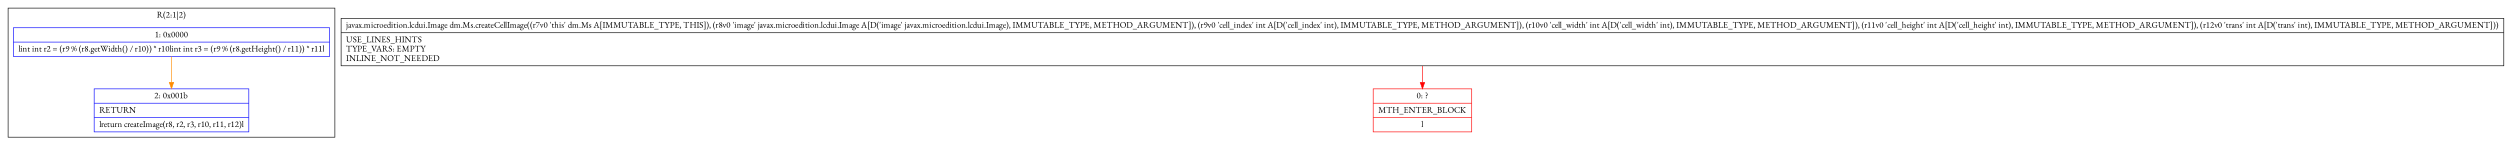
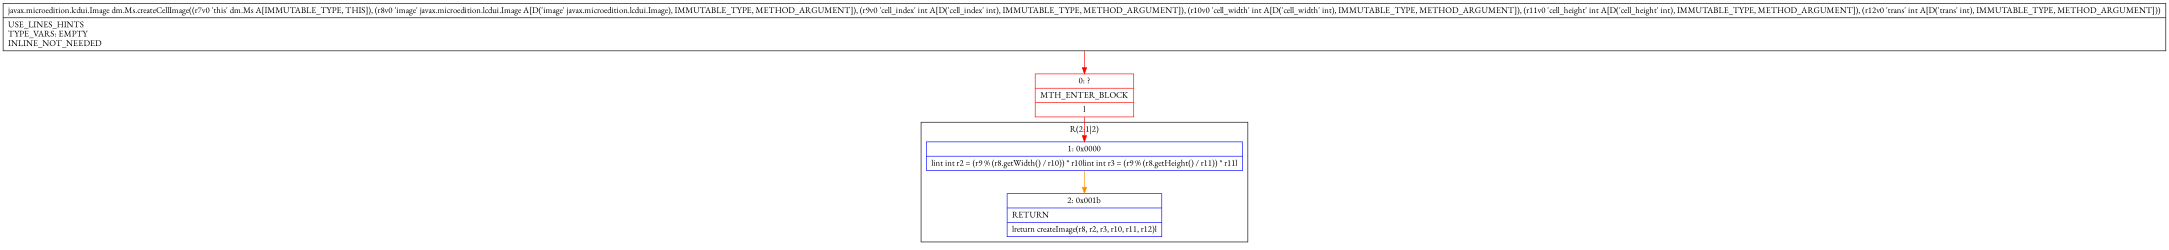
edge "0: ?" -> "1: 0x0000": added
